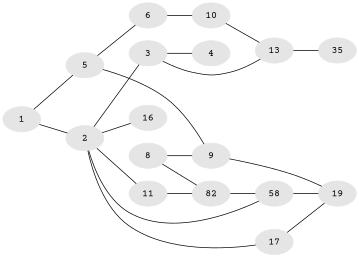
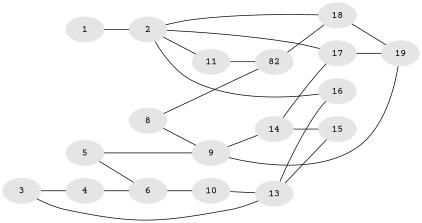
node "35": label "35" -> "15"
edge "5" -- "1": removed
edge "3" -- "2": removed
node "14": added
edge "16" -- "13": added
edge "4" -- "6": added
node "58": label "58" -> "18"
